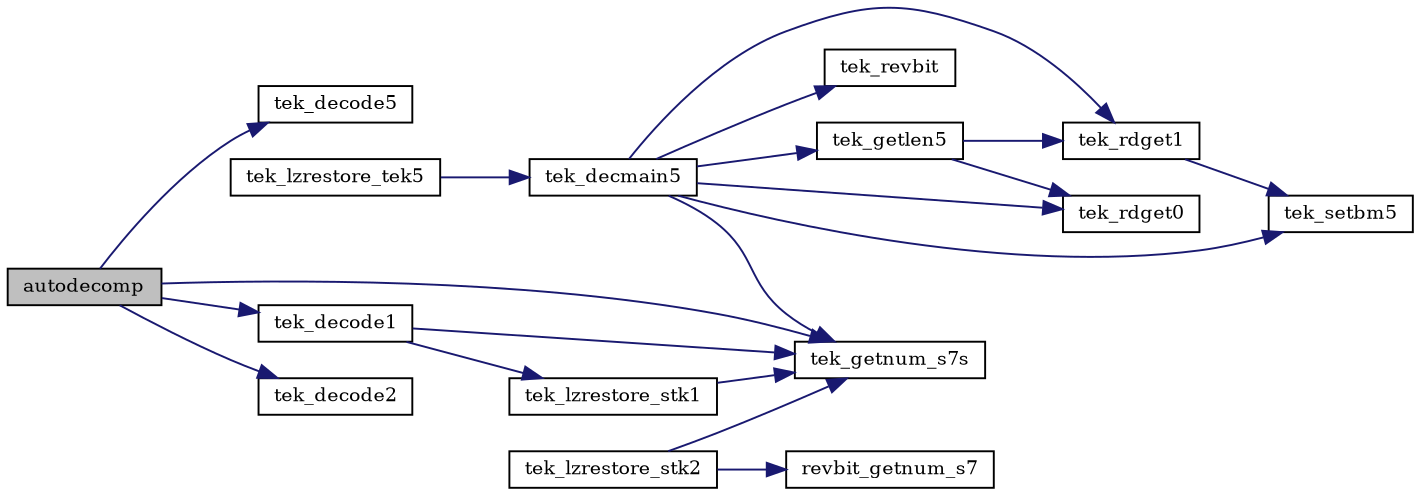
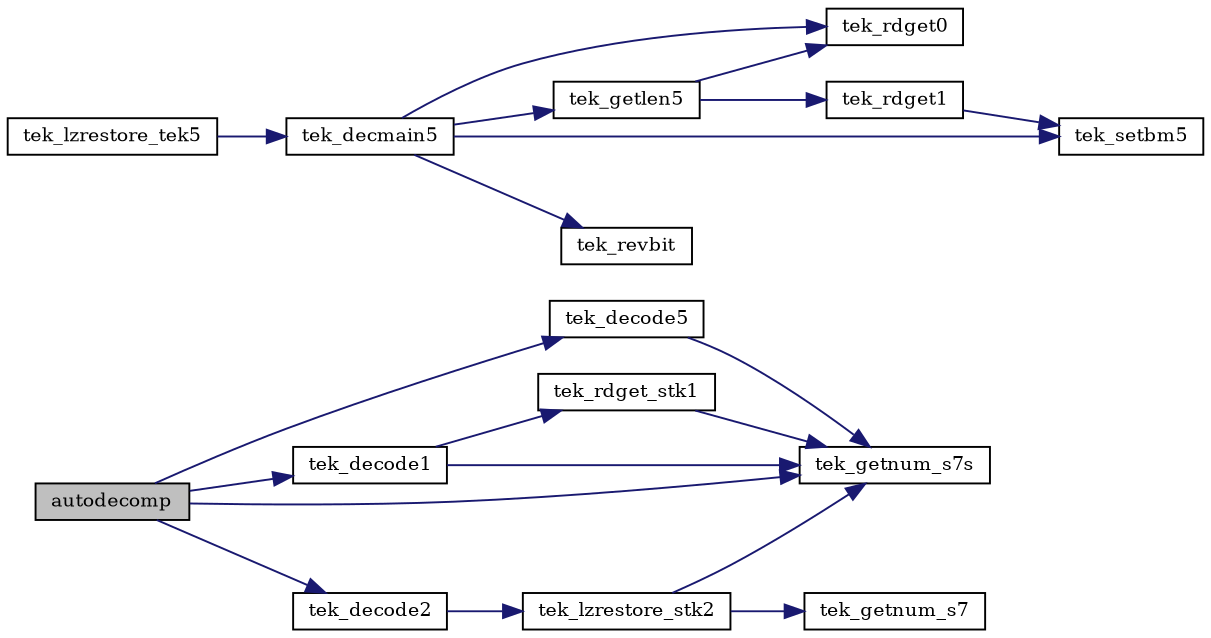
edge "tek_decmain5" -> "tek_rdget1": removed
edge "tek_decmain5" -> "tek_getnum_s7s": now "tek_decode5" -> "tek_getnum_s7s"
node "tek_lzrestore_stk1": label "tek_lzrestore_stk1" -> "tek_rdget_stk1"
node "revbit_getnum_s7": label "revbit_getnum_s7" -> "tek_getnum_s7"
edge "tek_decode2" -> "tek_lzrestore_stk2": added
